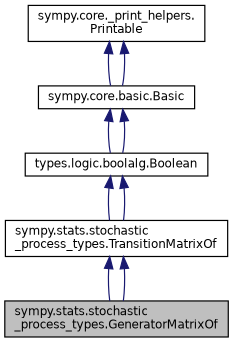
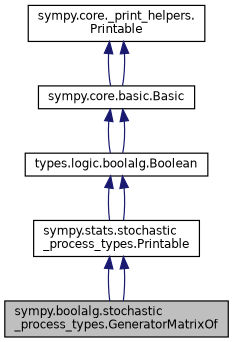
node "sympy.stats.stochastic _process_types.TransitionMatrixOf": label "sympy.stats.stochastic _process_types.TransitionMatrixOf" -> "sympy.stats.stochastic _process_types.Printable"
node "sympy.stats.stochastic _process_types.GeneratorMatrixOf": label "sympy.stats.stochastic _process_types.GeneratorMatrixOf" -> "sympy.boolalg.stochastic _process_types.GeneratorMatrixOf"
